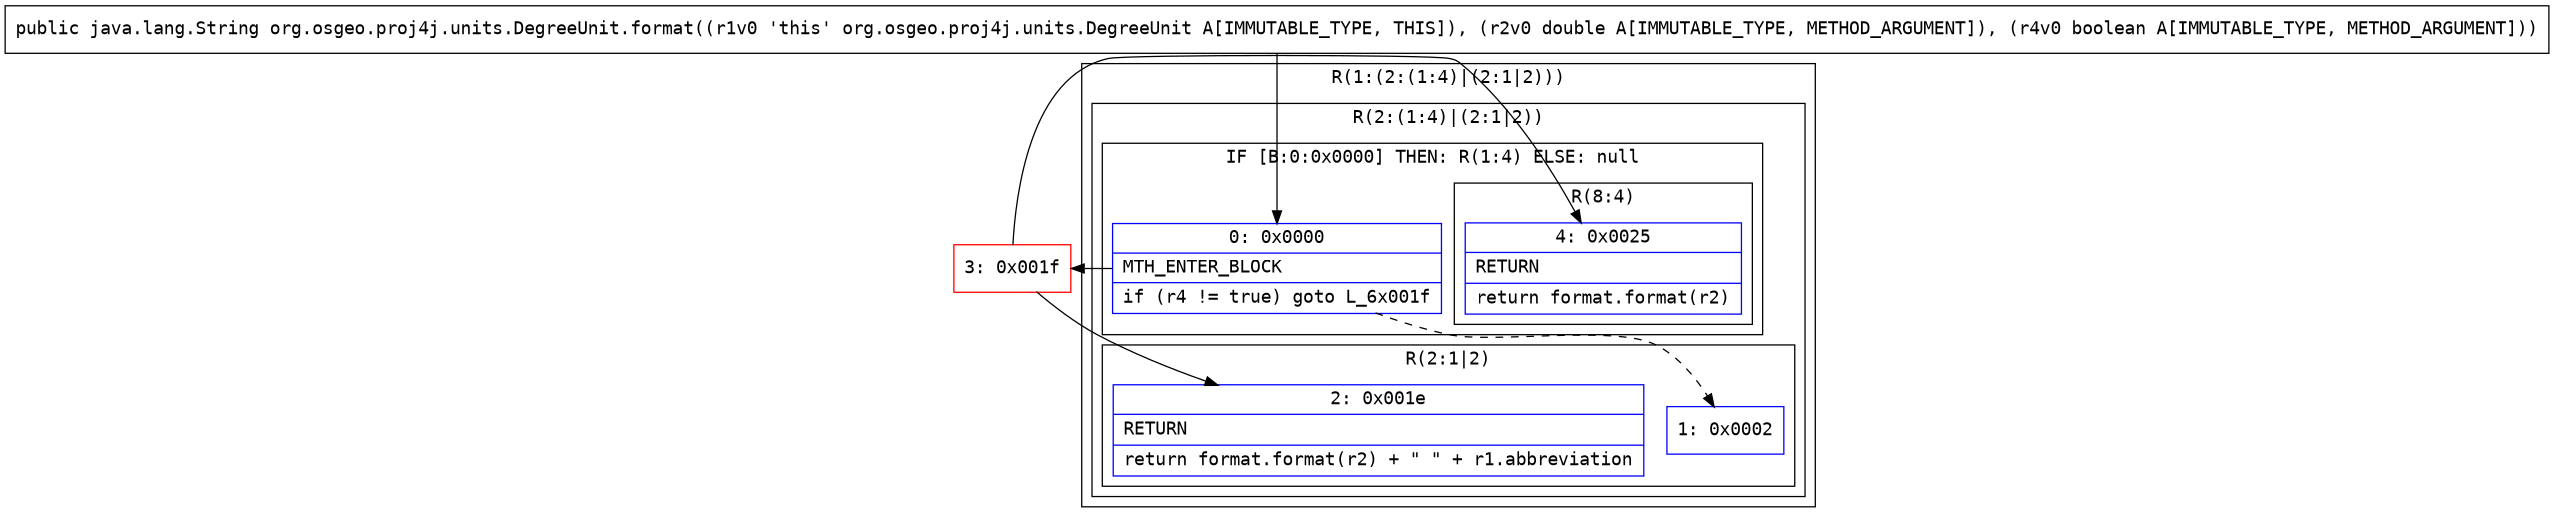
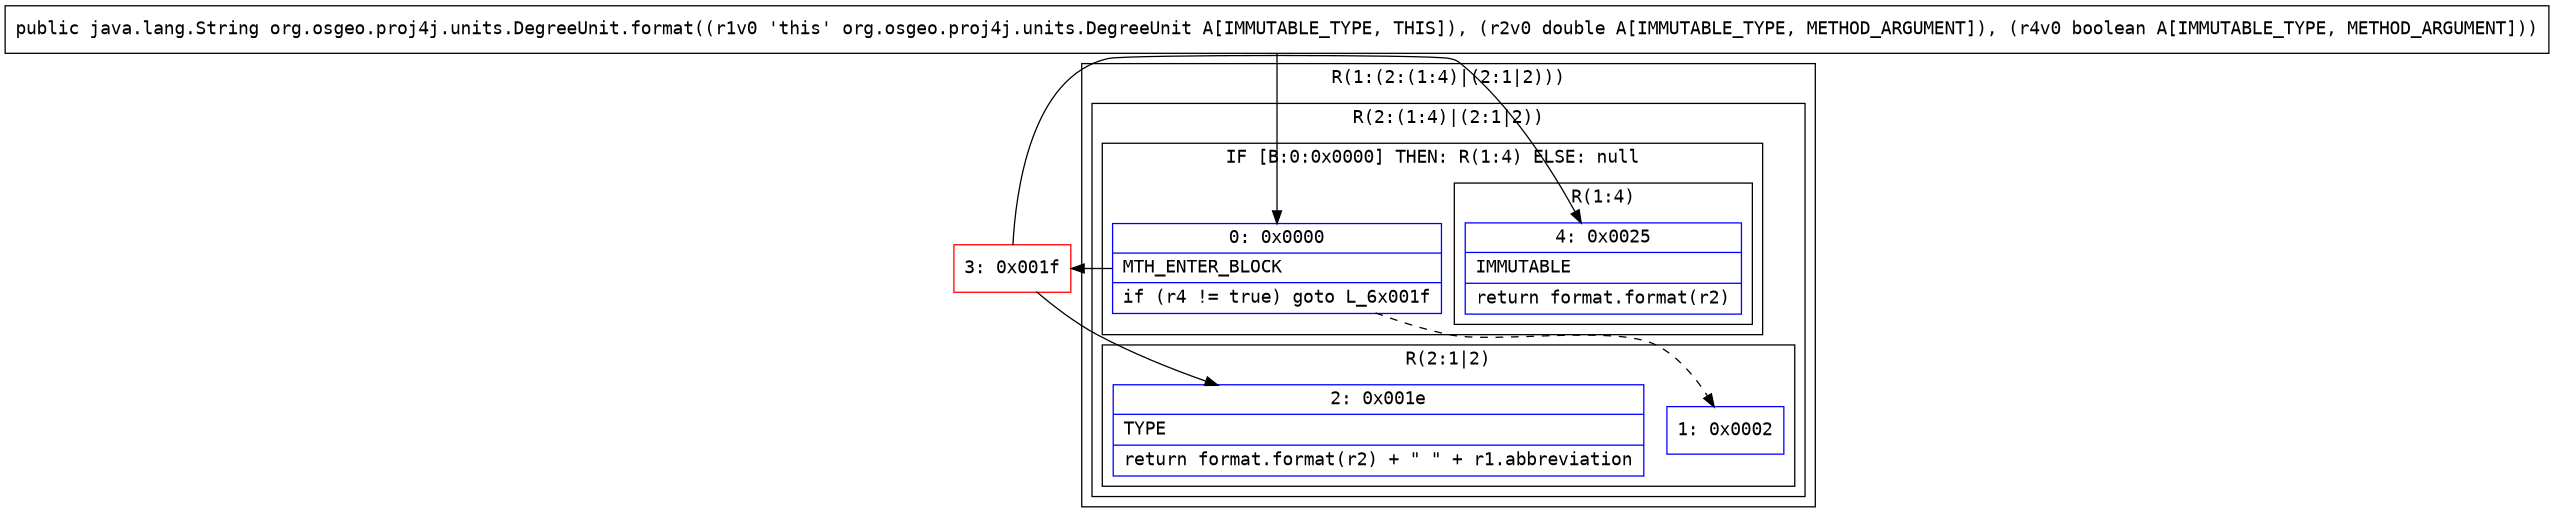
cluster "R(8:4)": label "R(8:4)" -> "R(1:4)"
node "4: 0x0025": text "RETURN" -> "IMMUTABLE"
node "2: 0x001e": text "RETURN" -> "TYPE"
